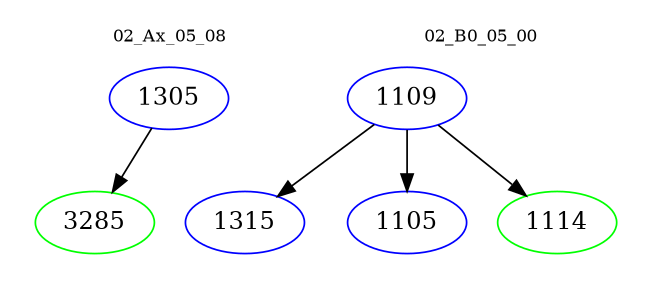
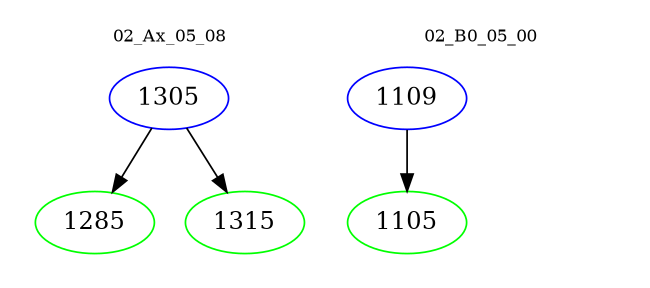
edge "1109" -> "1315": now "1305" -> "1315"
node "3285": label "3285" -> "1285"
node "1315": color blue -> green
node "1105": color blue -> green
node "1114": removed
